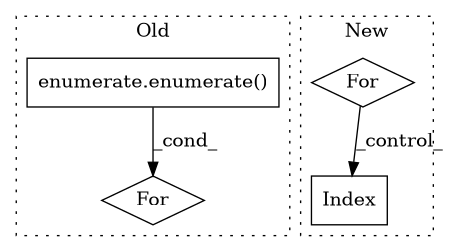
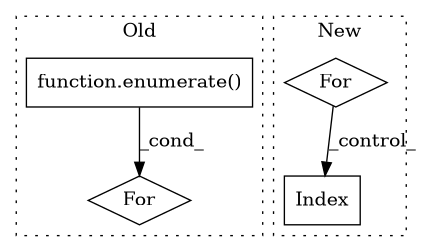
node "enumerate.enumerate()": label "enumerate.enumerate()" -> "function.enumerate()"
